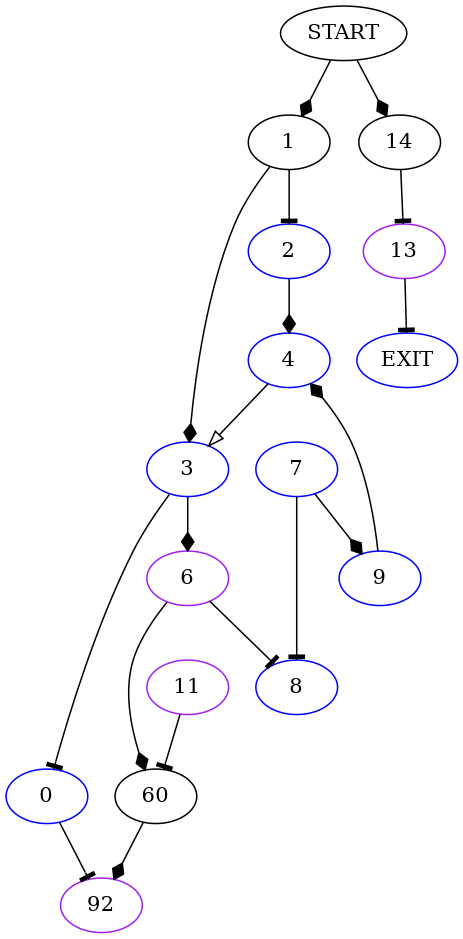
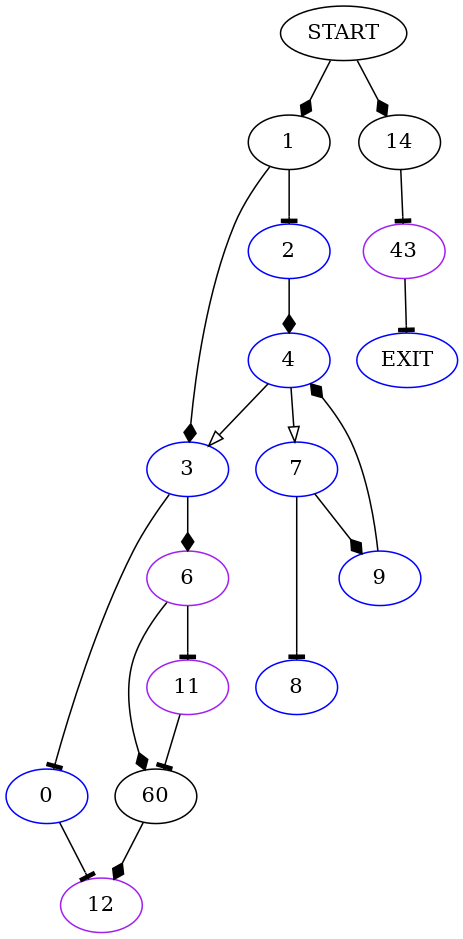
node "13": label "13" -> "43"
edge "4" -> "7": added
edge "6" -> "8": now "6" -> "11"
node "92": label "92" -> "12"
